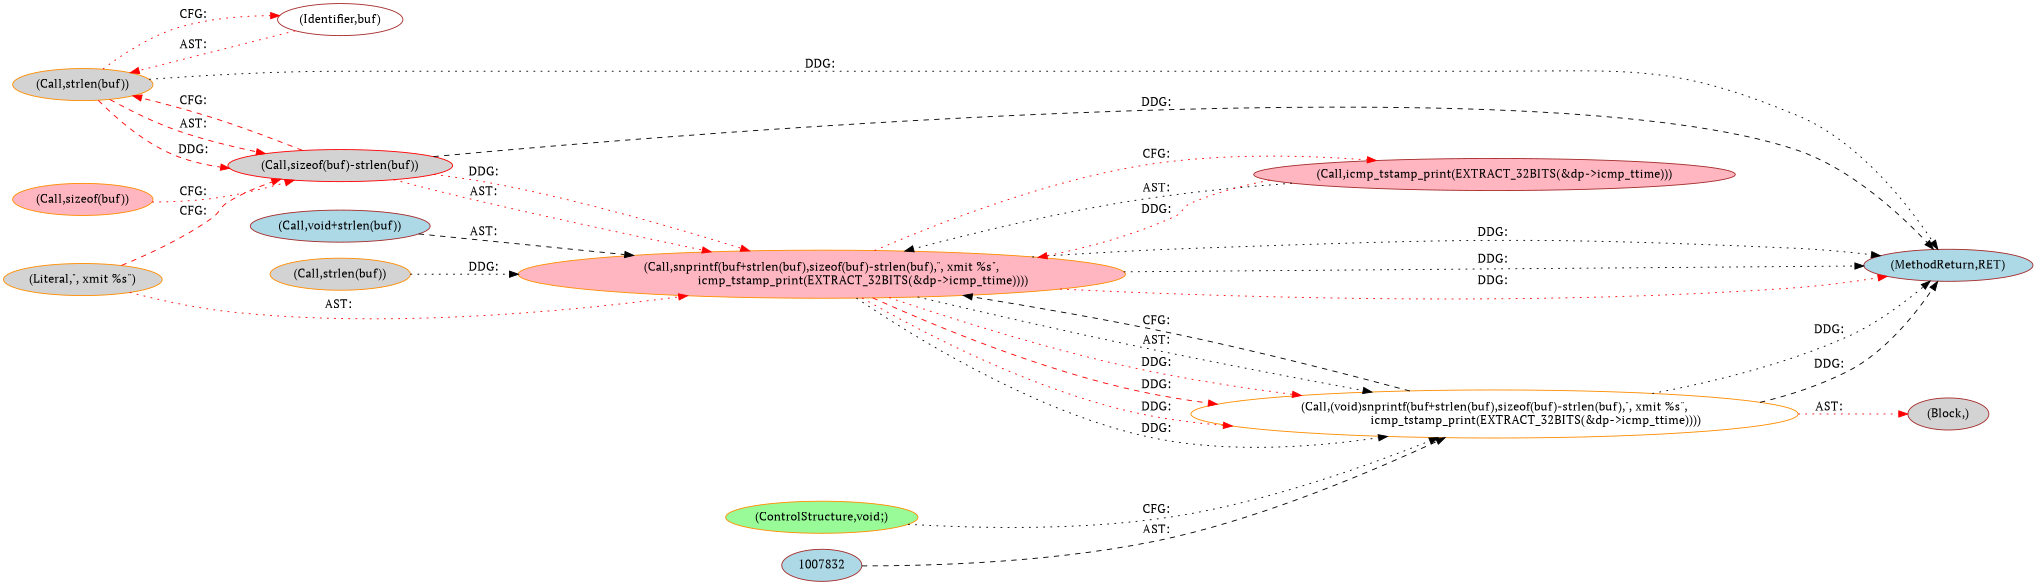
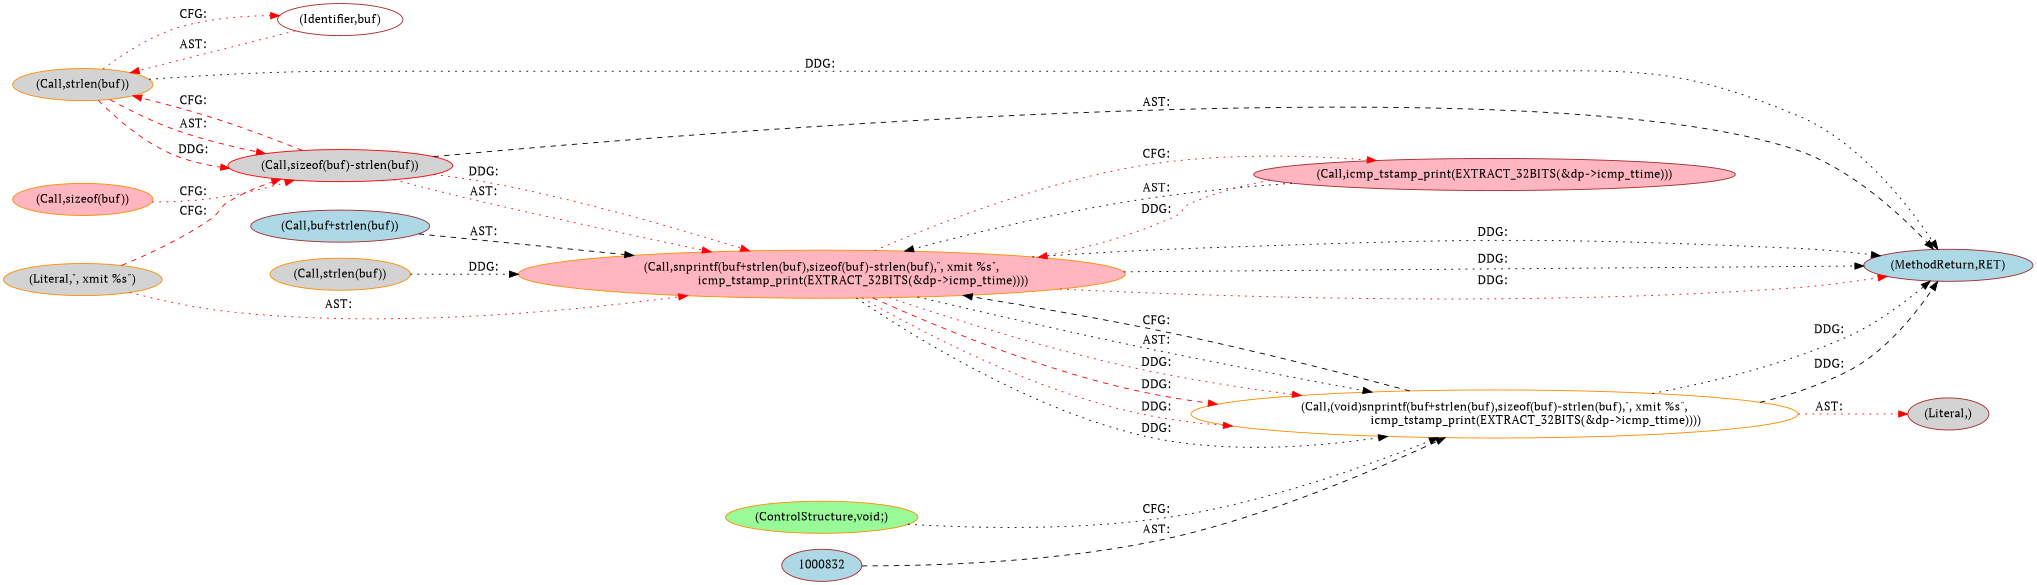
edge "(Call,sizeof(buf)-strlen(buf))" -> "(MethodReturn,RET)": label "DDG: " -> "AST: "
node "(Call,void+strlen(buf))": label "(Call,void+strlen(buf))" -> "(Call,buf+strlen(buf))"
node "(Block,)": label "(Block,)" -> "(Literal,)"
node "1007832": label "1007832" -> "1000832"
